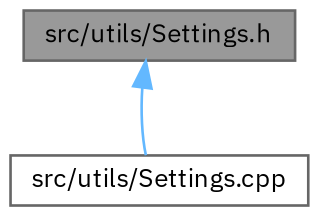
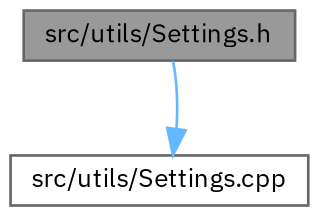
edge "src/utils/Settings.cpp" -> "src/utils/Settings.h": reversed
